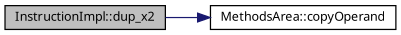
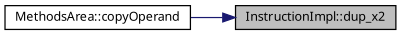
edge "InstructionImpl::dup_x2" -> "MethodsArea::copyOperand": reversed
